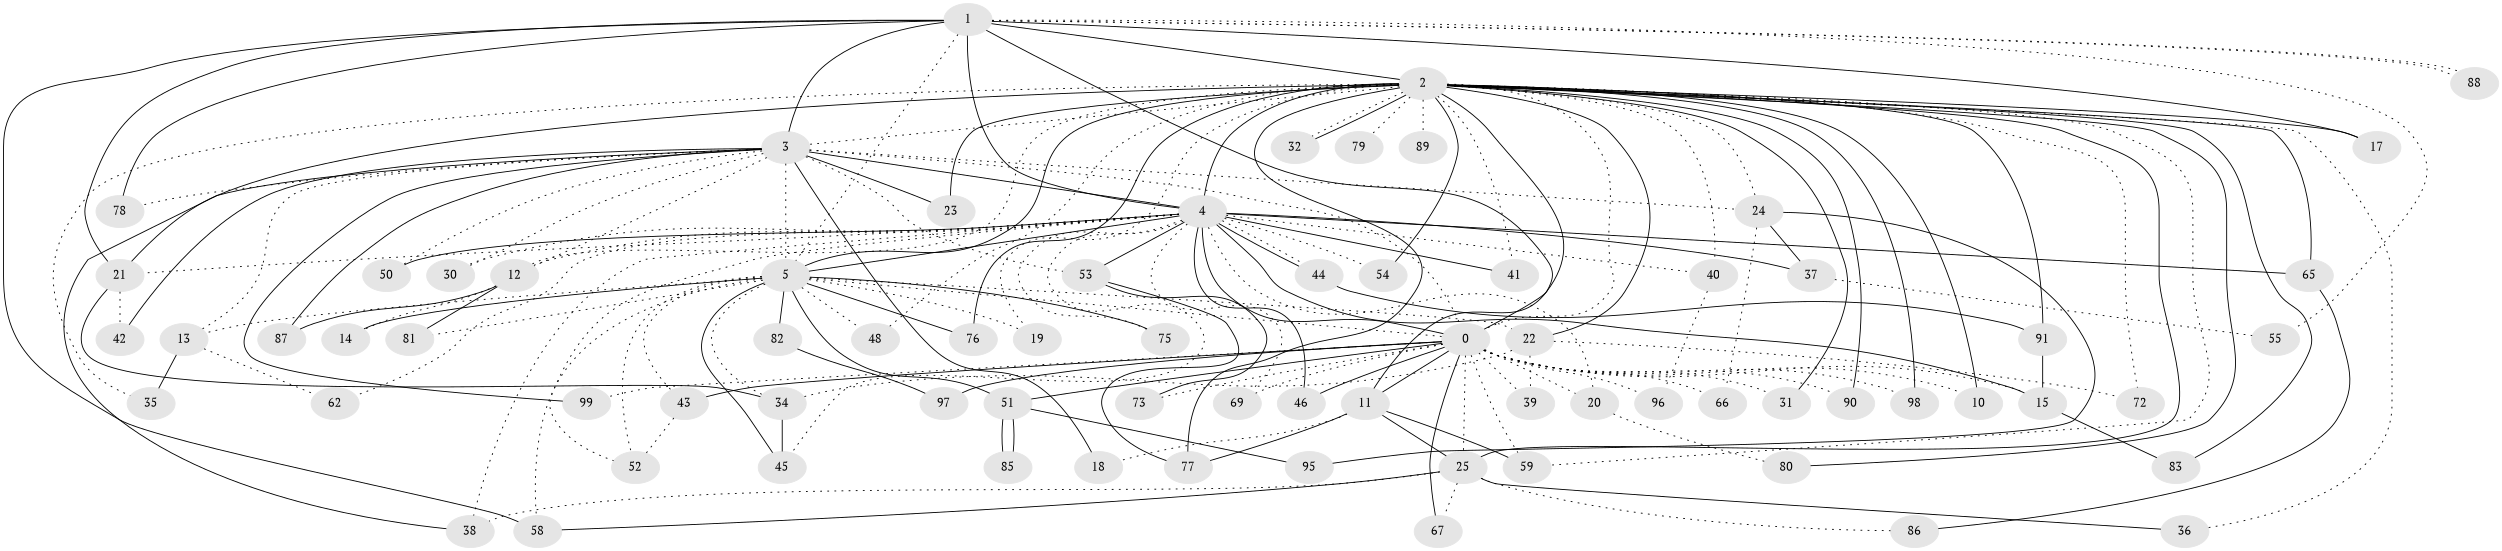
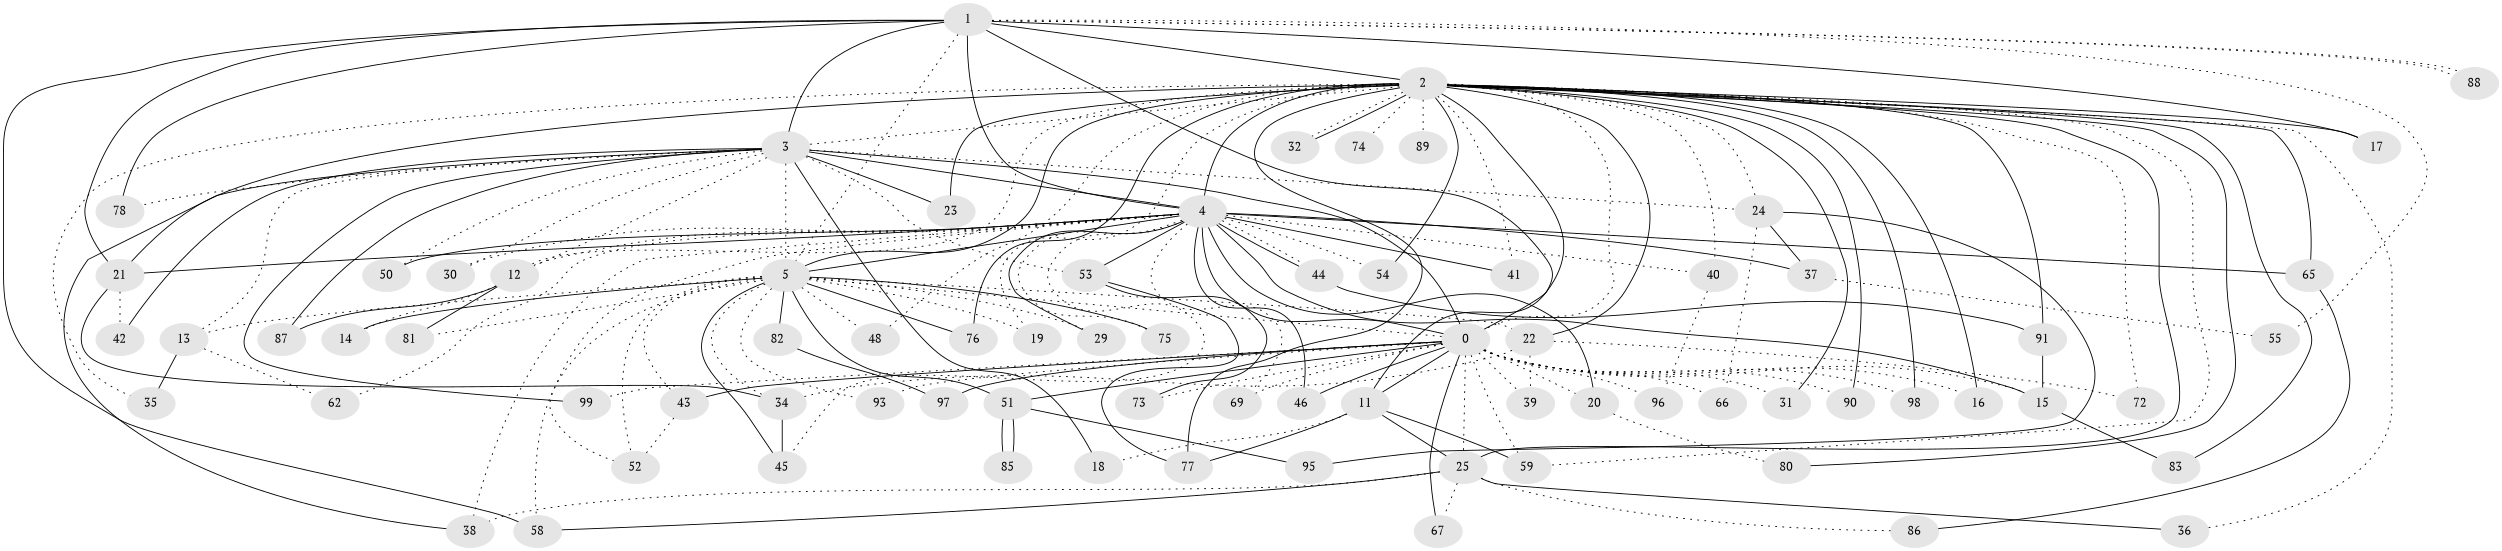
node "79": label "79" -> "74"
edge "3" -- "0": style dotted -> solid
edge "4" -- "21": style dotted -> solid
edge "4" -- "20": style dotted -> solid
node "29": added
node "93": added
node "10": label "10" -> "16"
